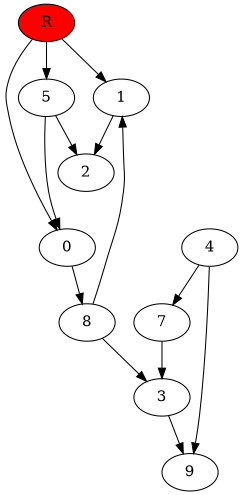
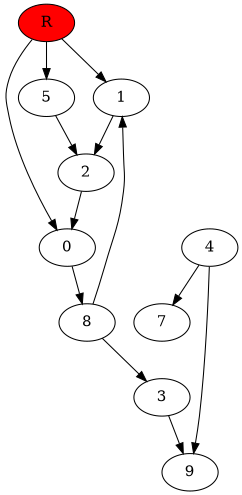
edge "5" -> "0": now "2" -> "0"
edge "7" -> "3": removed
